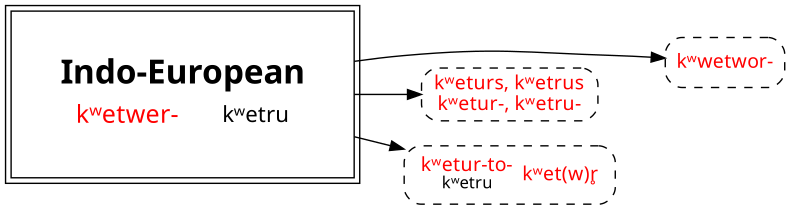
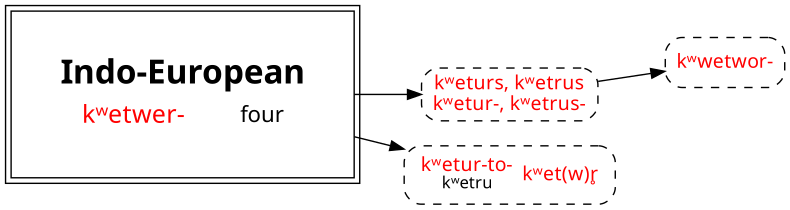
edge "Indo-European" -> "kʷwetwor-": now "kʷeturs, kʷetrus" -> "kʷwetwor-"
node "kʷeturs, kʷetrus": text "kʷetur-, kʷetru-" -> "kʷetur-, kʷetrus-"
node "Indo-European": text "kʷetru" -> "four"
